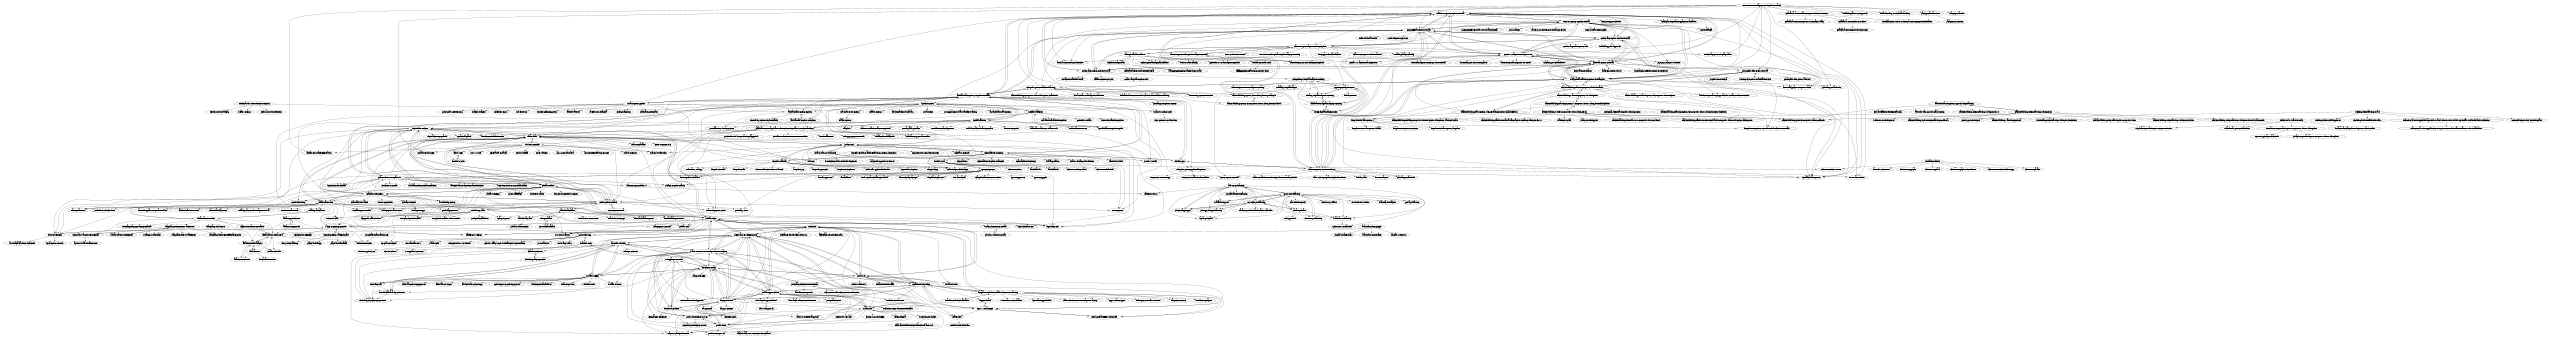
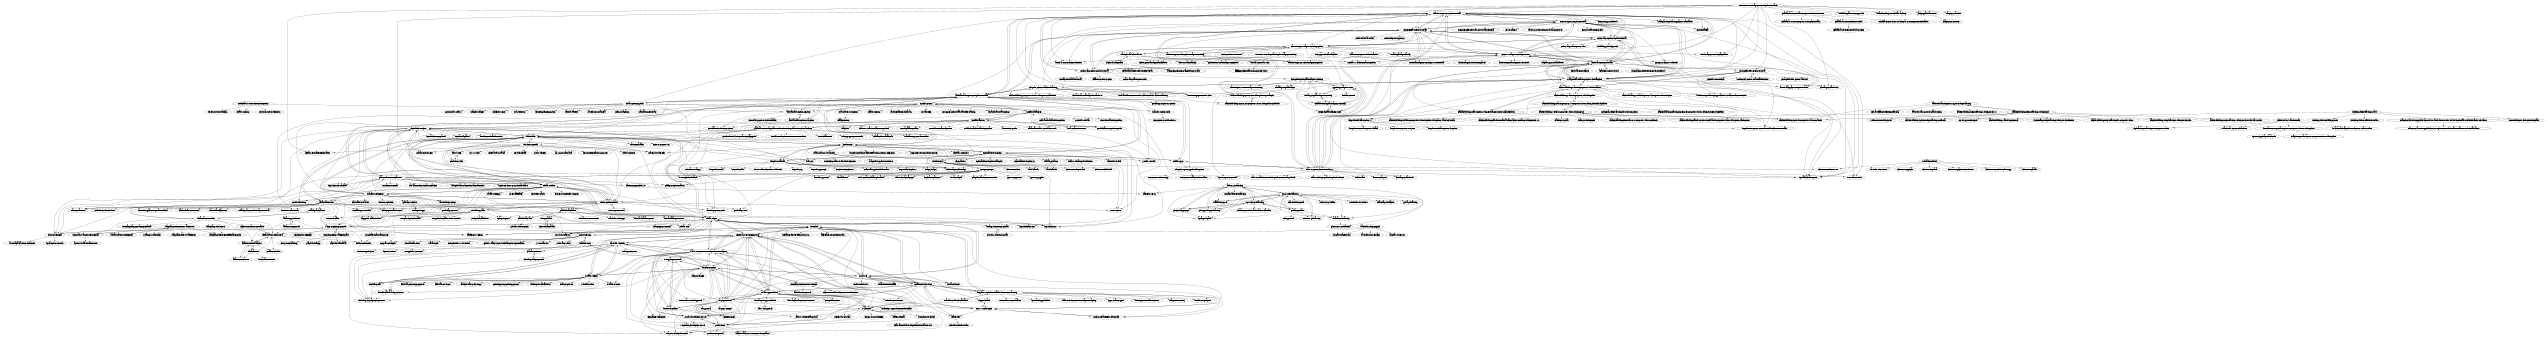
node "python-pillow/Betterming": label "python-pillow/Betterming" -> "python-pillow/Pillow"
